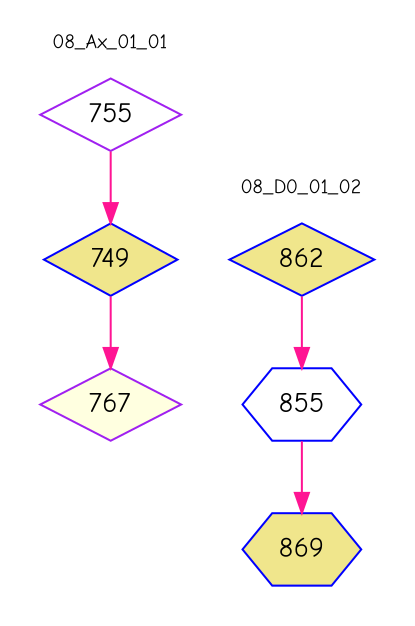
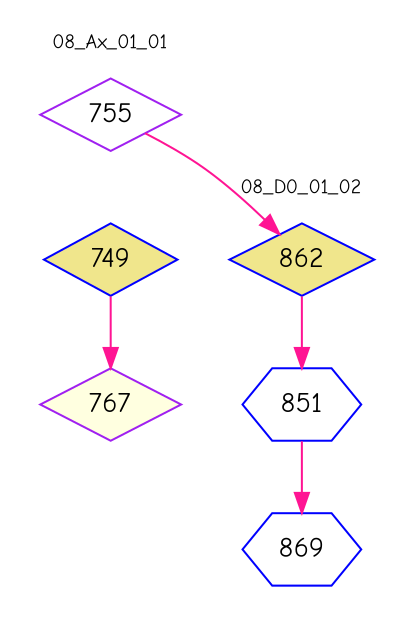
edge "755" -> "749": now "755" -> "862"
node "855": label "855" -> "851"
node "869": fillcolor khaki -> white
